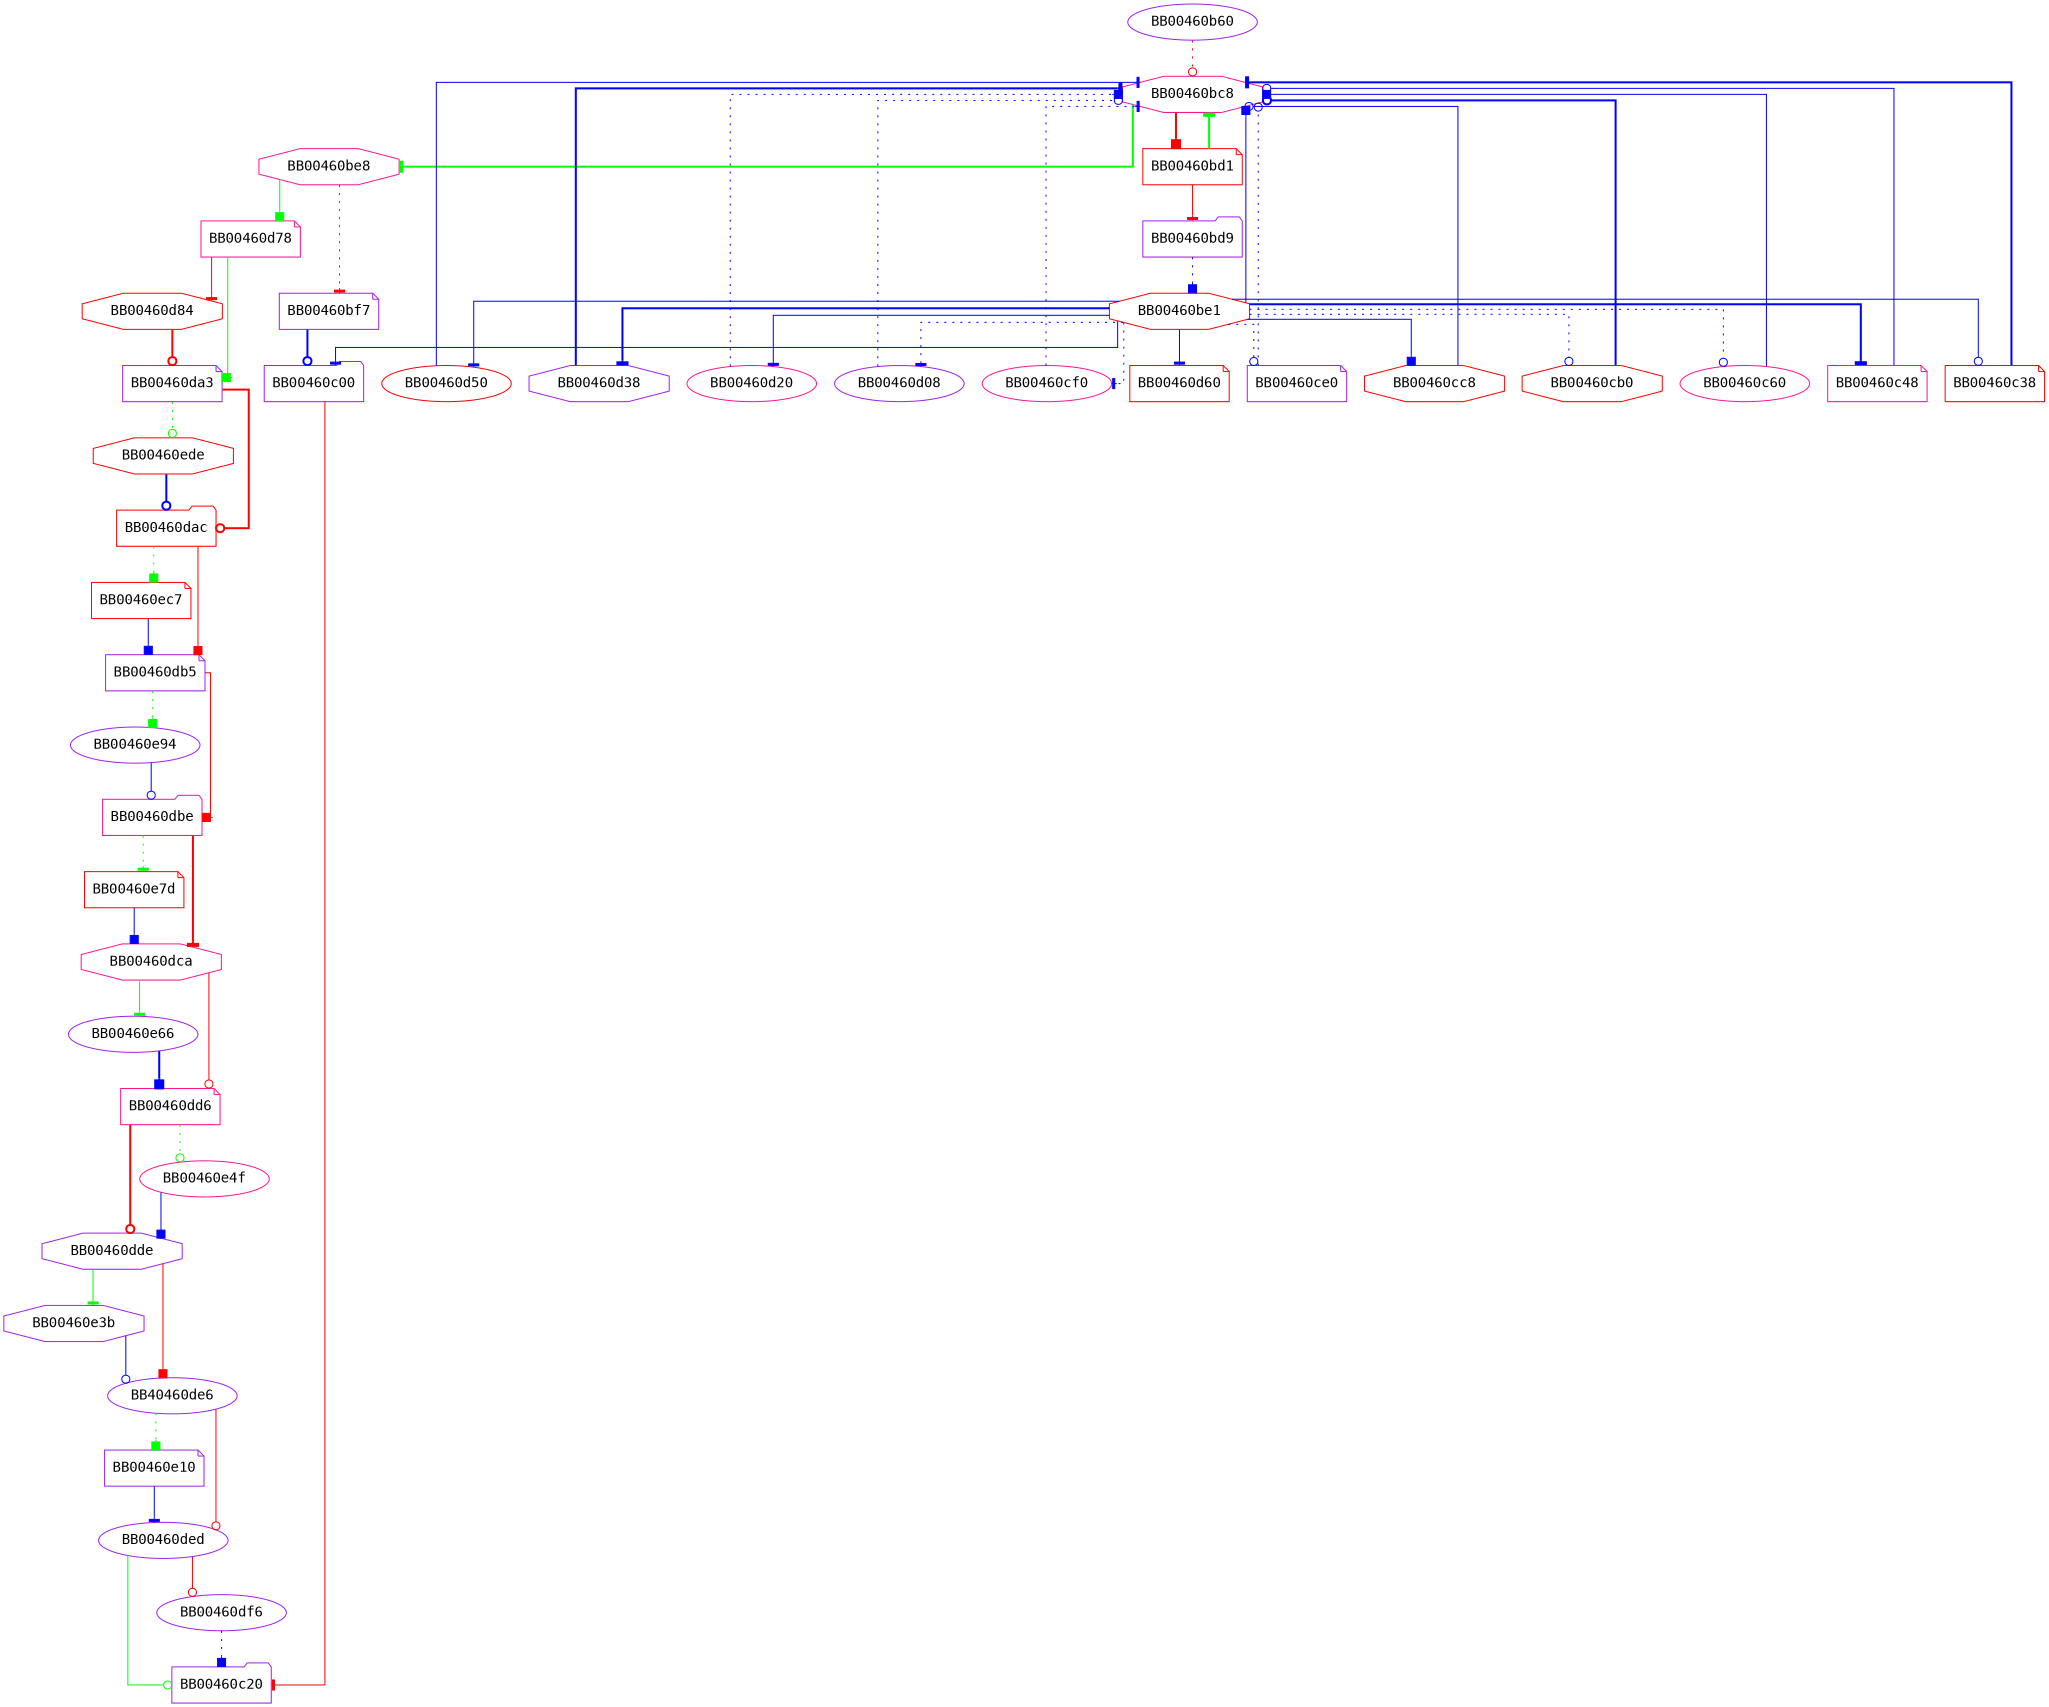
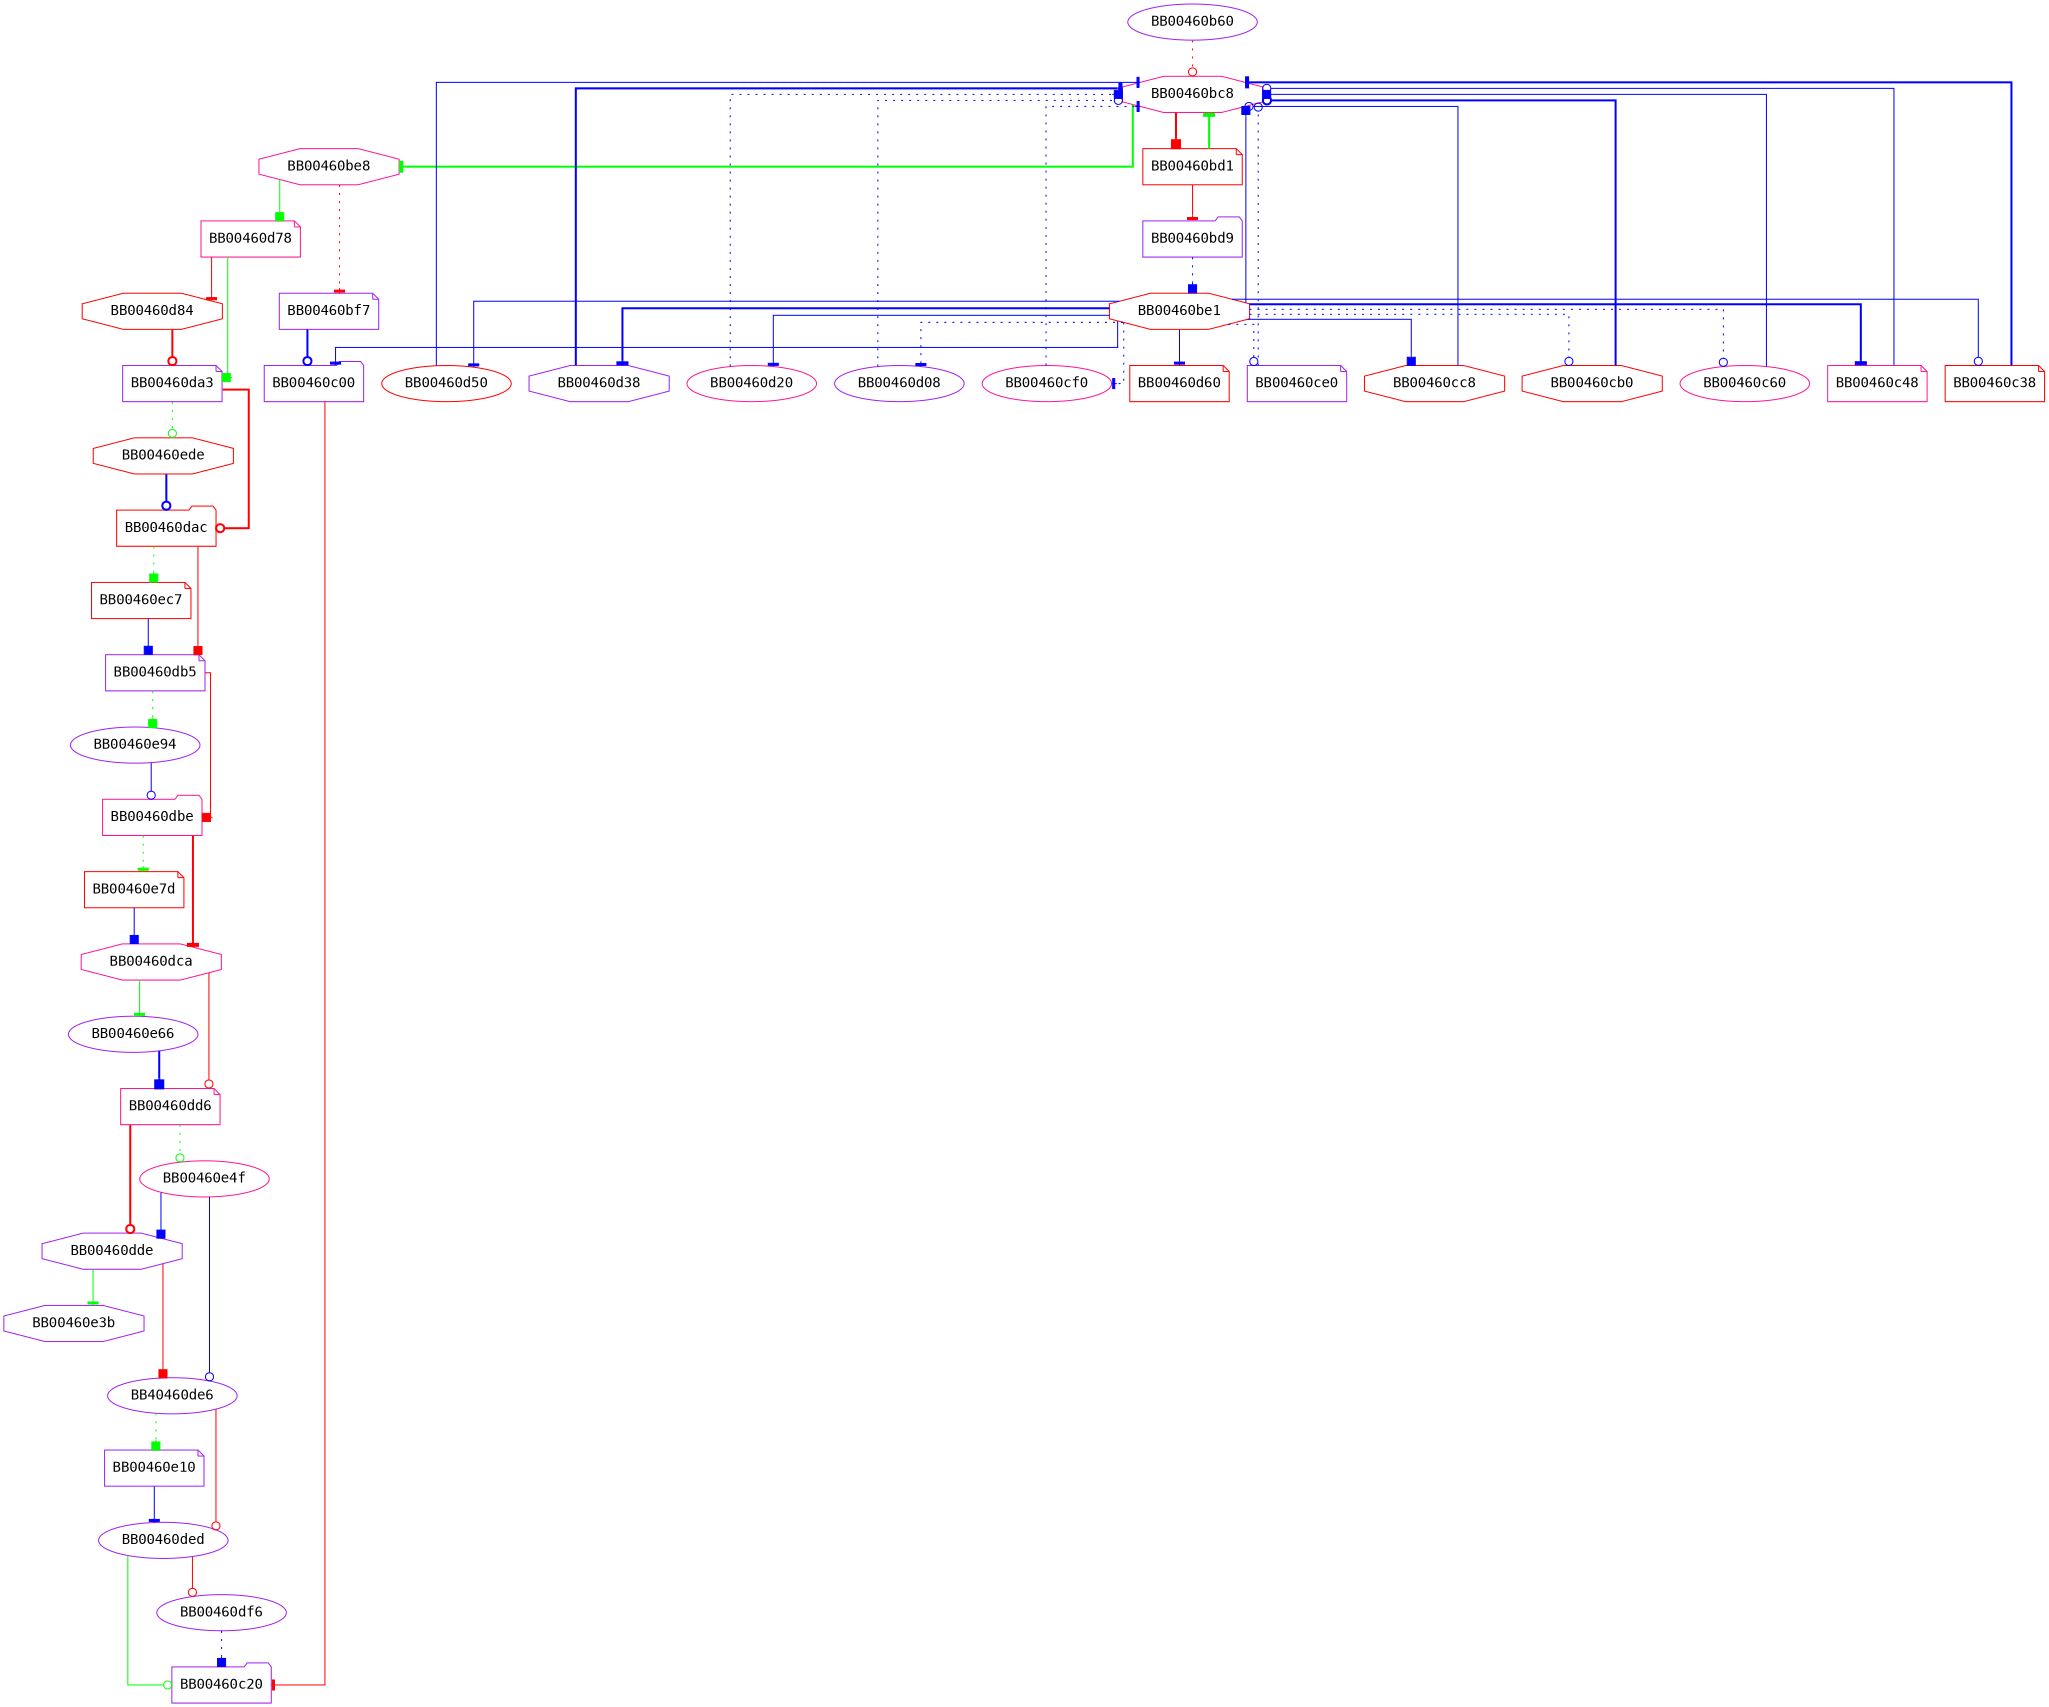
edge "BB00460e3b" -> "BB40460de6": now "BB00460e4f" -> "BB40460de6"
